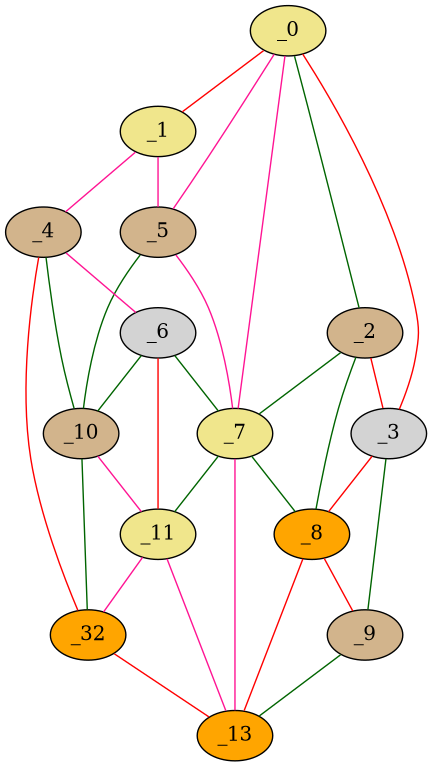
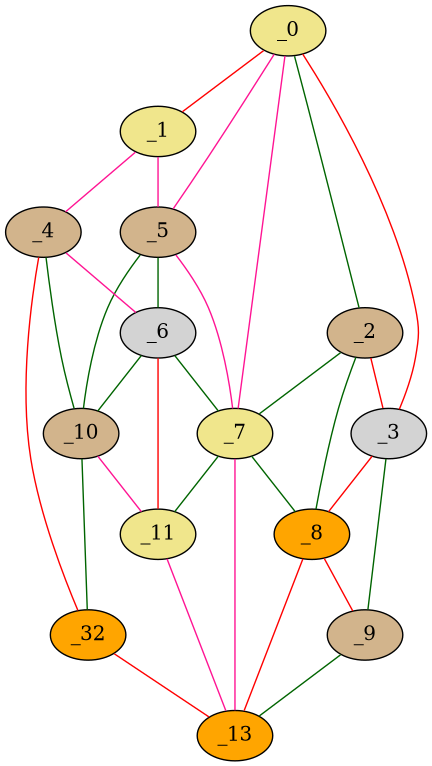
edge "_5" -- "_6": added
edge "_11" -- "_32": removed
